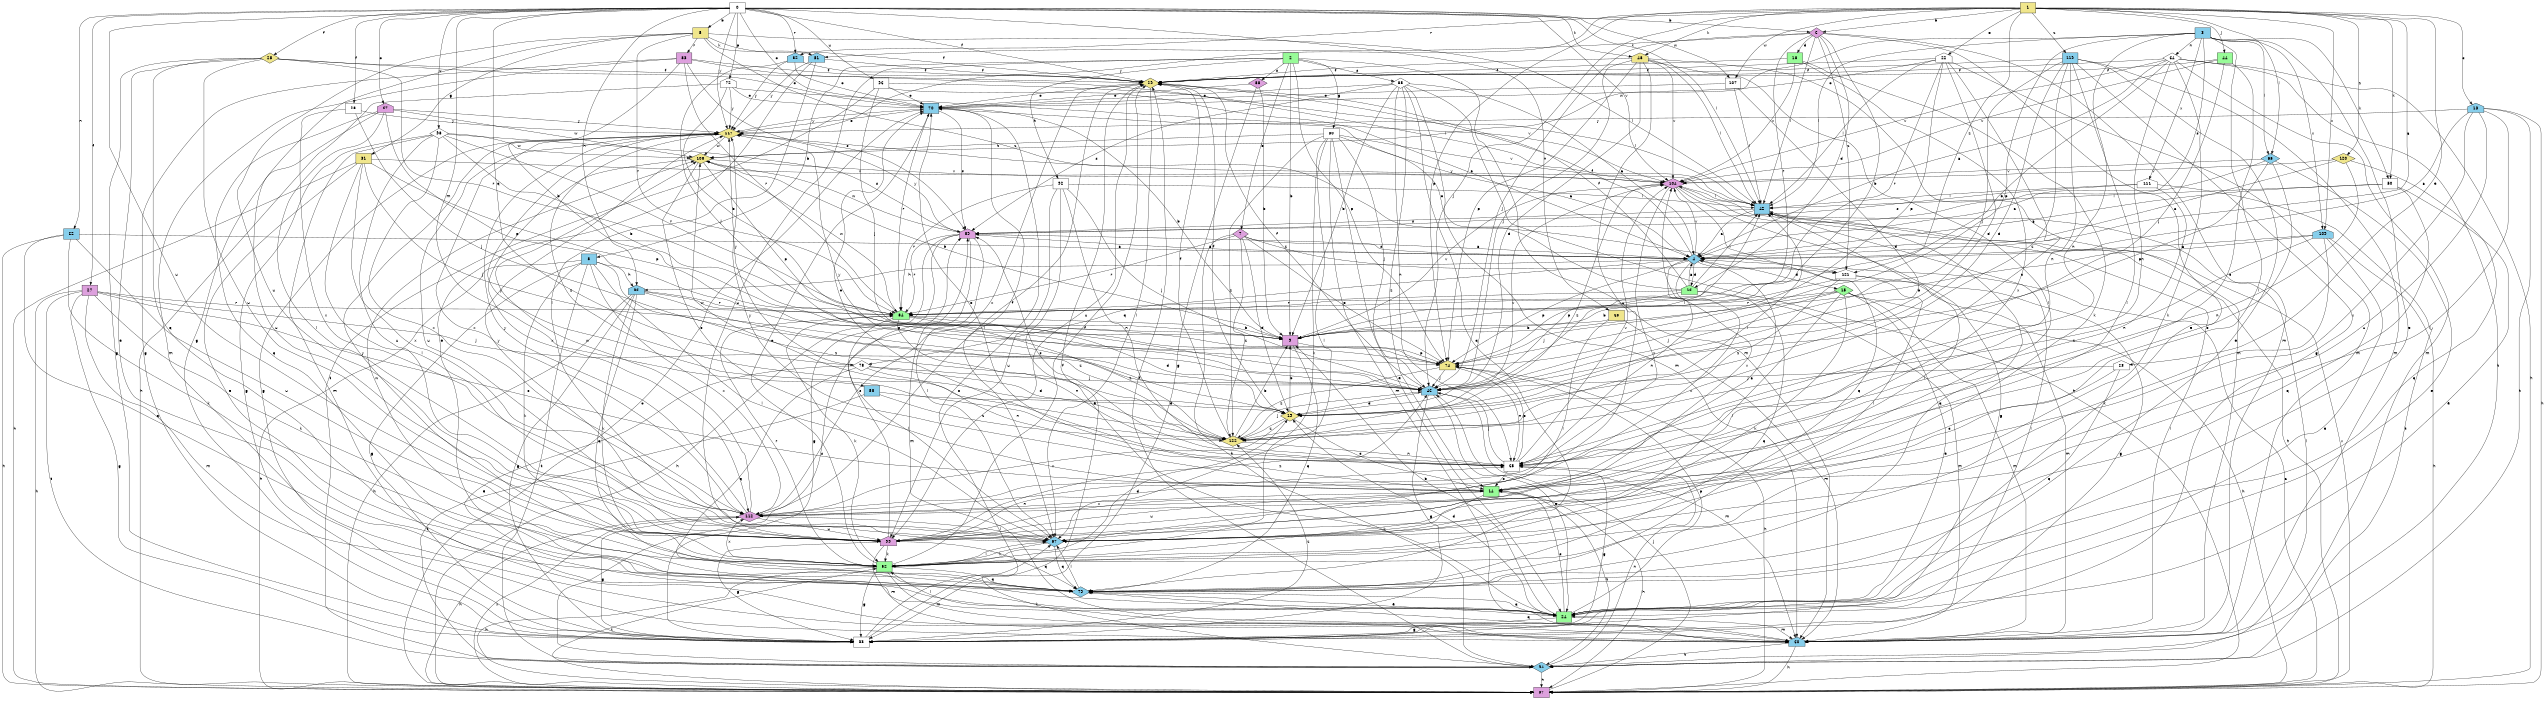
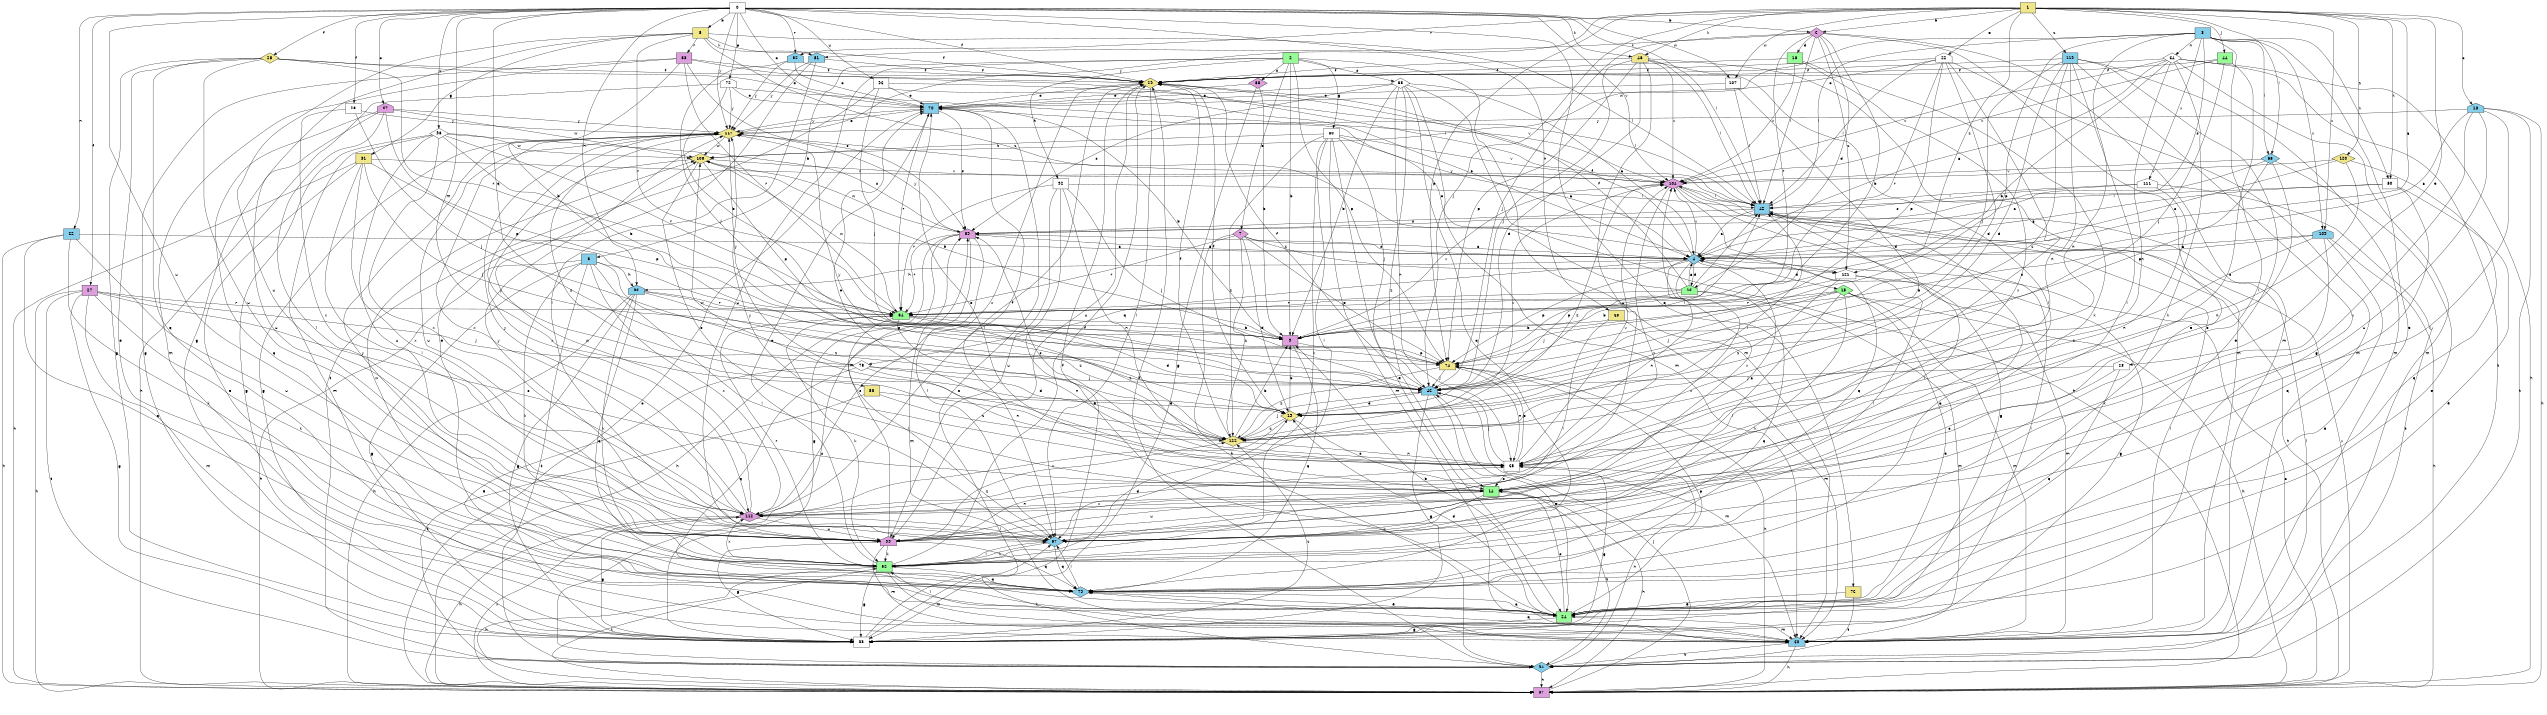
node "58": fillcolor skyblue -> khaki
edge "99" -> "46": now "99" -> "122"
node "76": added
